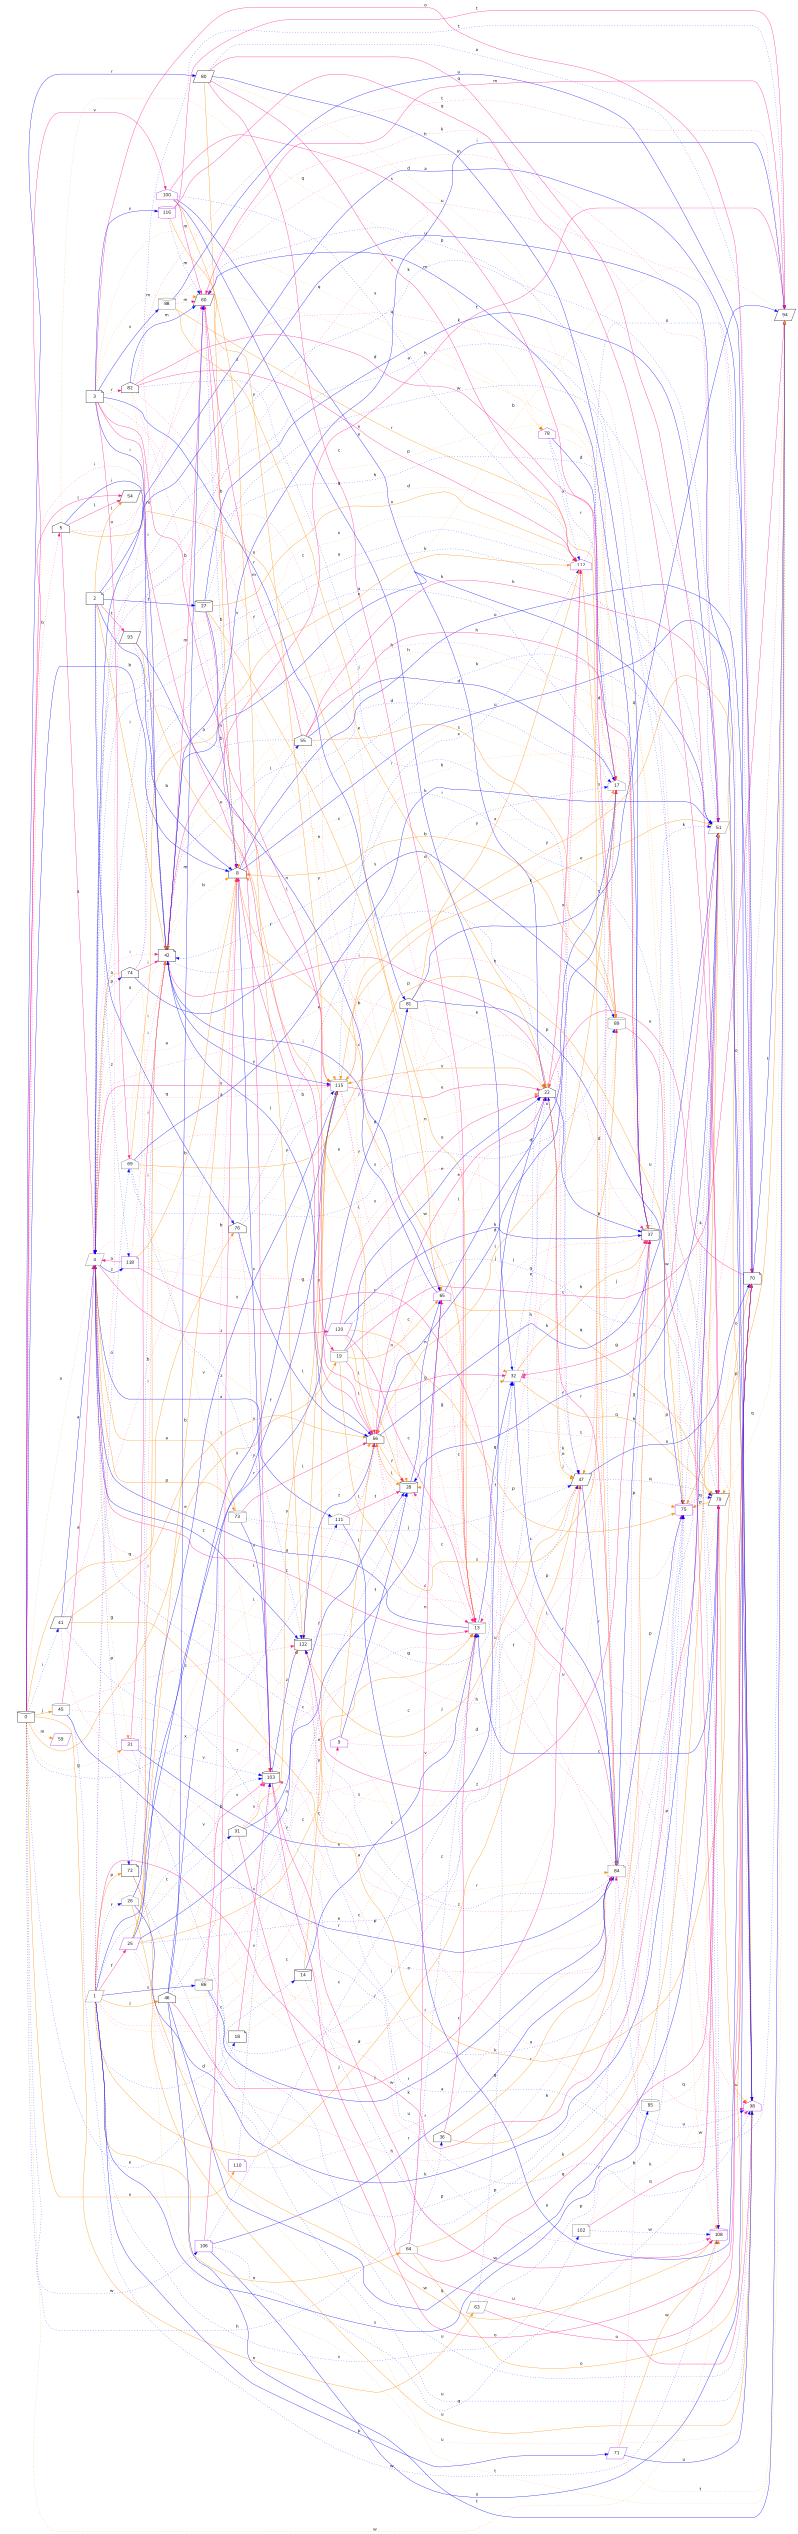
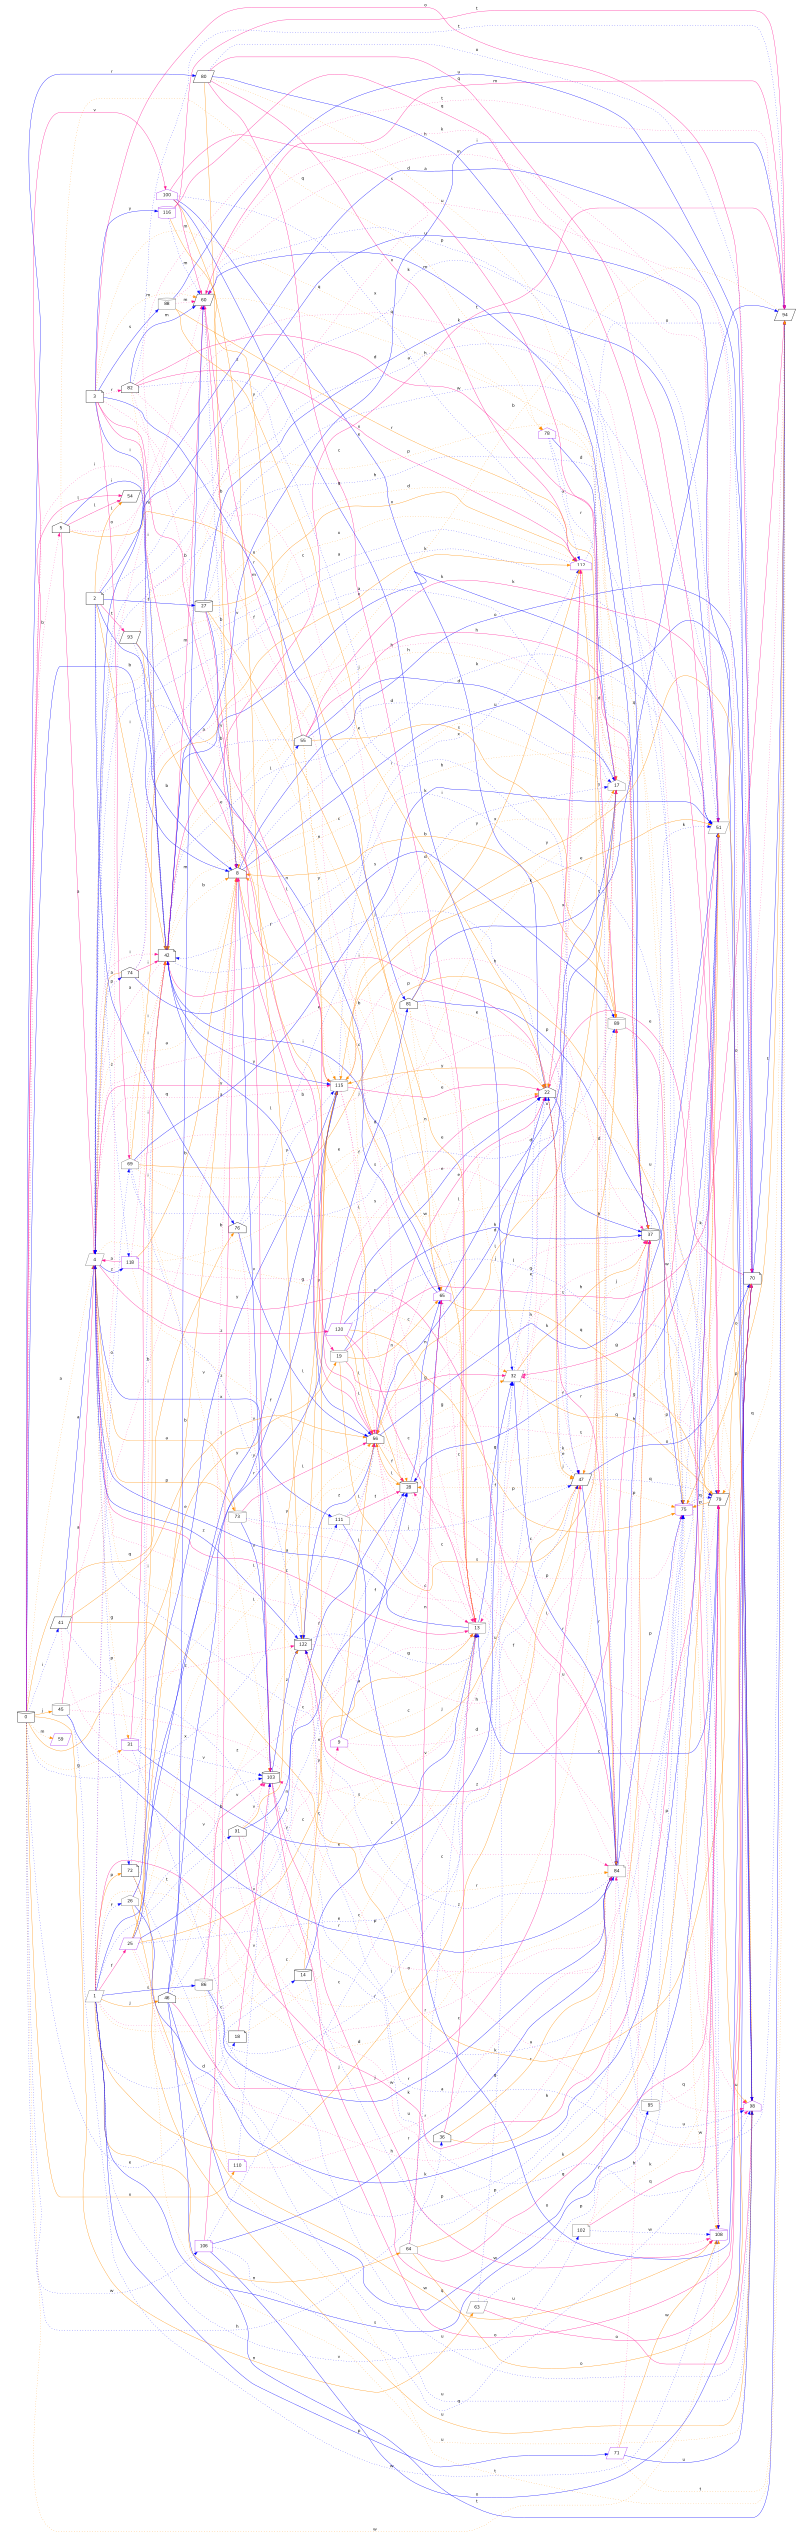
edge "84" -> "4": reversed
